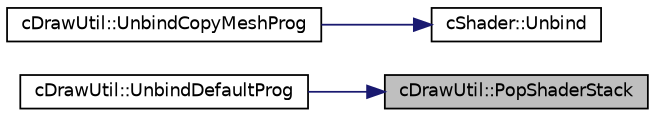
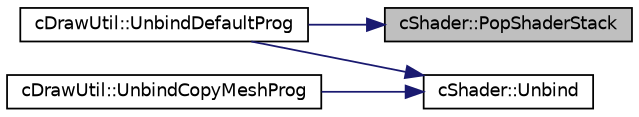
edge "cDrawUtil::UnbindDefaultProg" -> "cShader::Unbind": added
node "cDrawUtil::PopShaderStack": label "cDrawUtil::PopShaderStack" -> "cShader::PopShaderStack"
